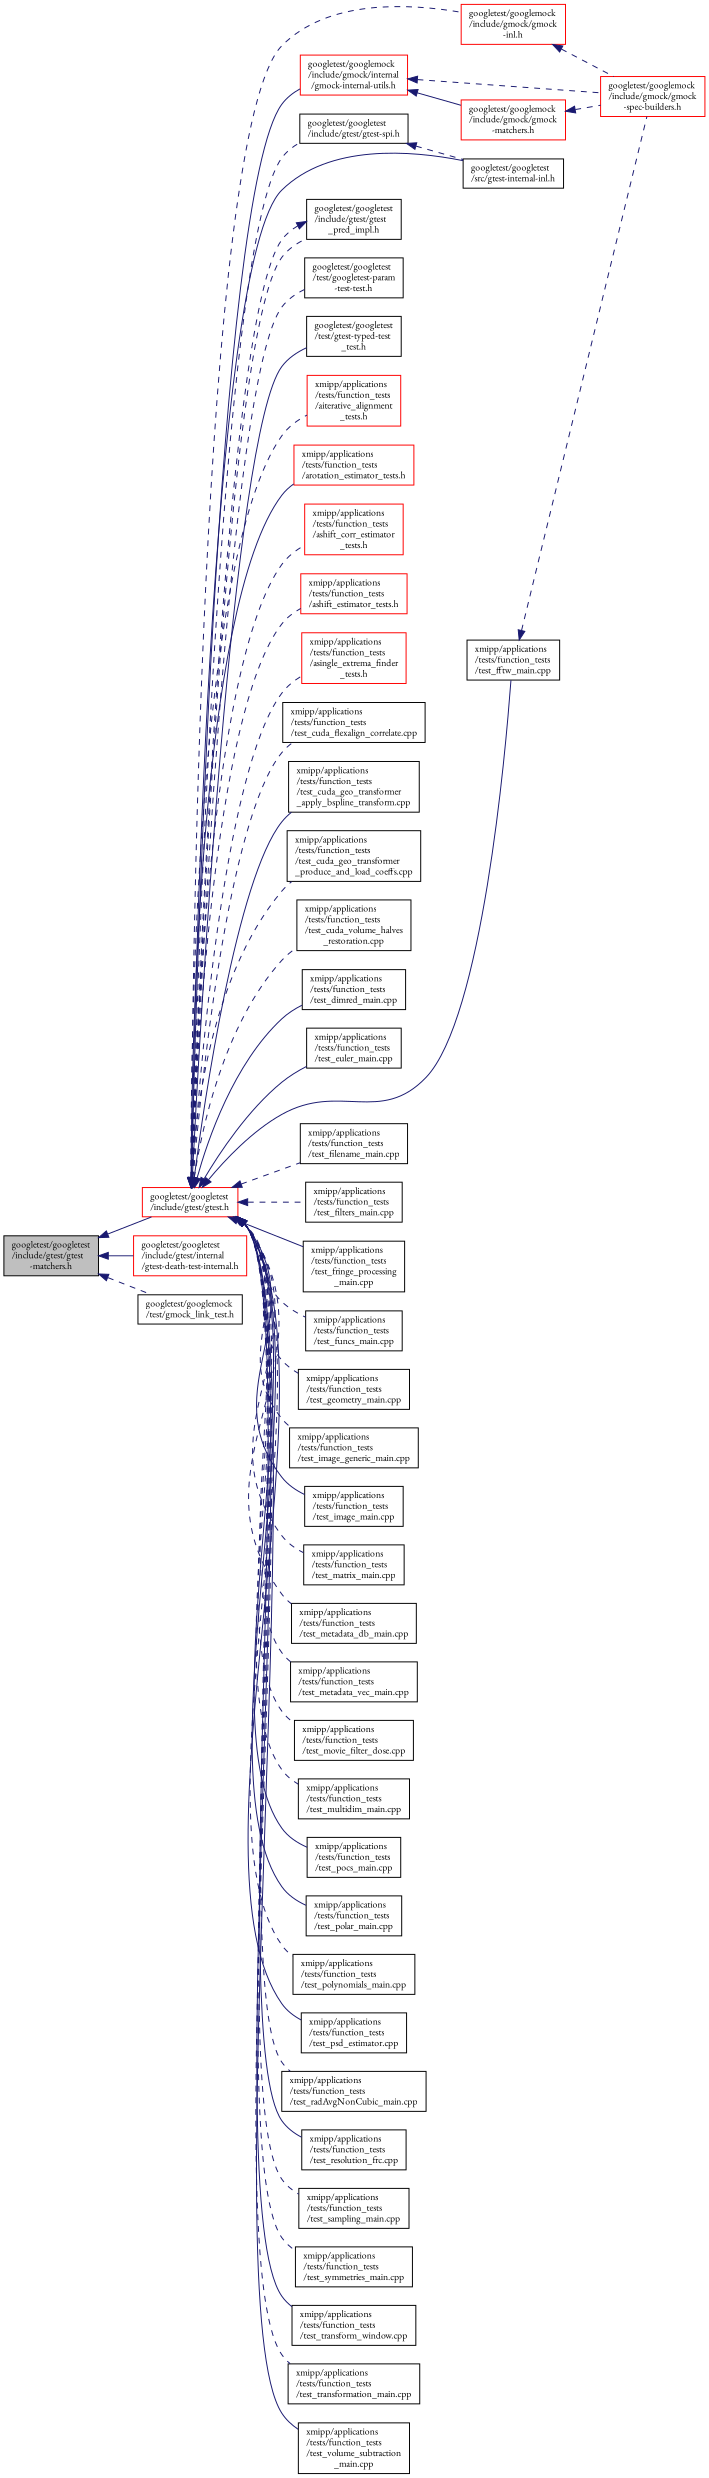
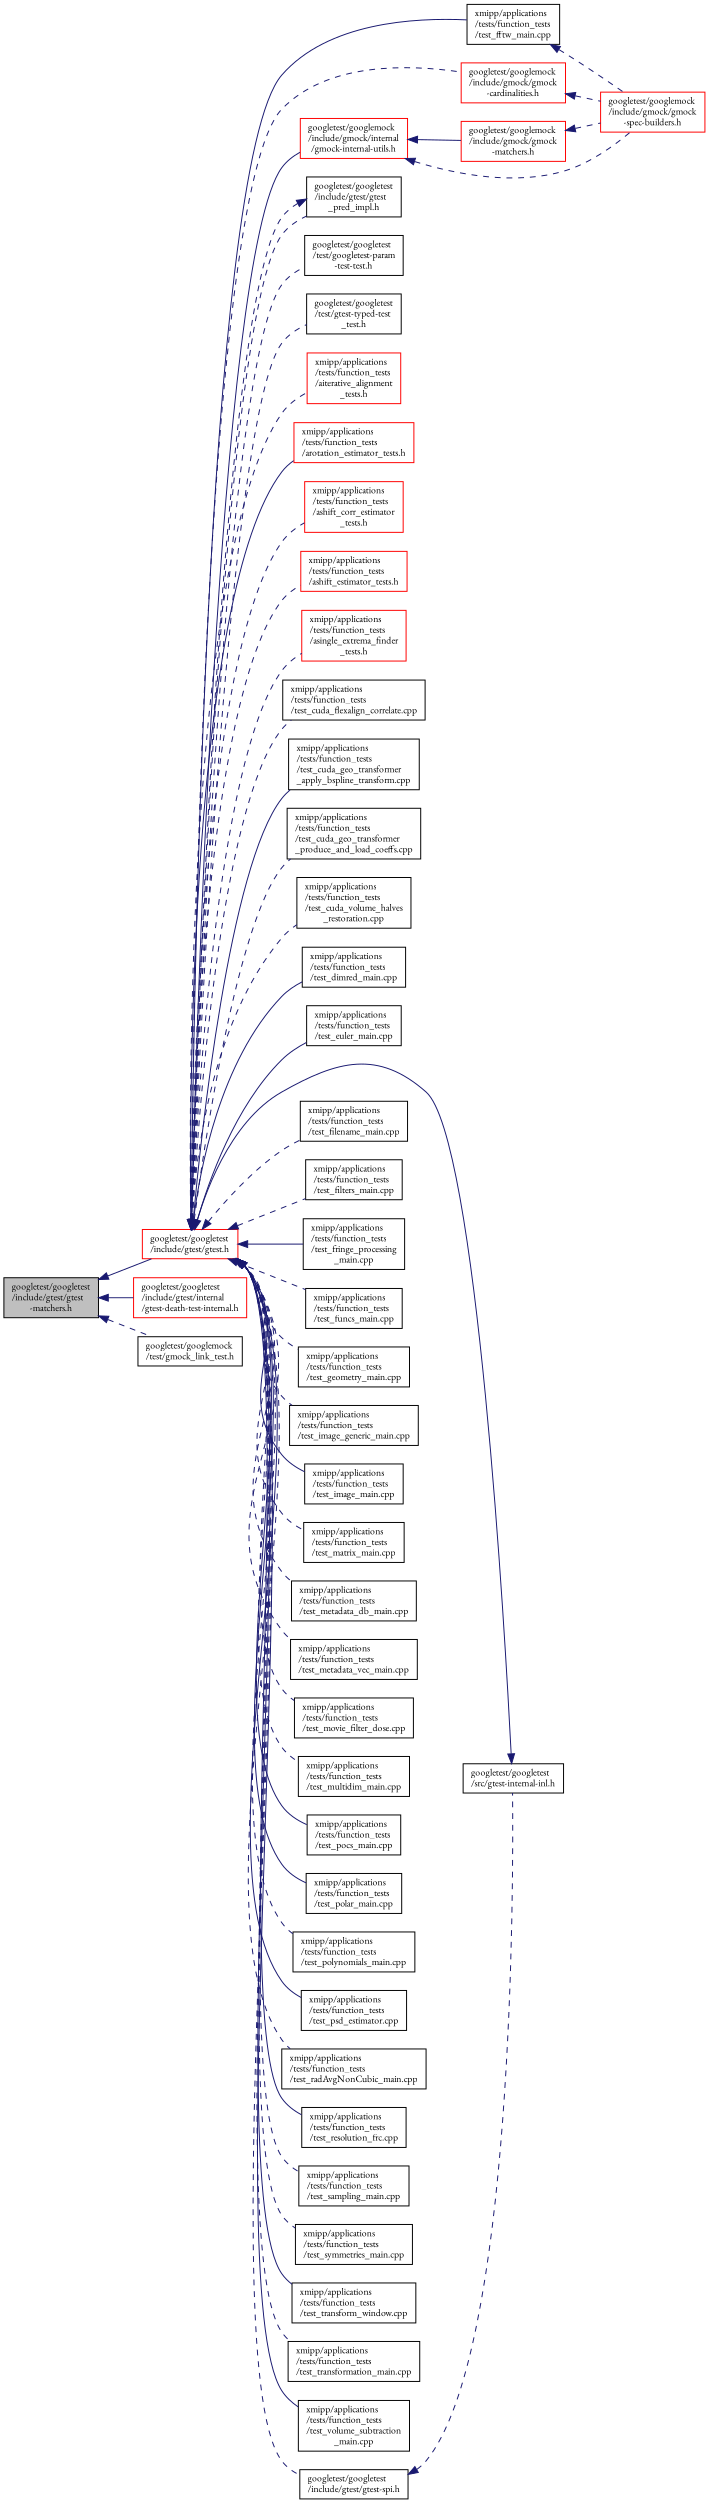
node "googletest/googlemock /include/gmock/gmock -inl.h": label "googletest/googlemock /include/gmock/gmock -inl.h" -> "googletest/googlemock /include/gmock/gmock -cardinalities.h"
edge "googletest/googletest /src/gtest-internal-inl.h" -> "googletest/googletest /include/gtest/gtest.h": reversed
edge "googletest/googletest /test/gtest-typed-test _test.h" -> "googletest/googletest /include/gtest/gtest.h": style solid -> dashed
